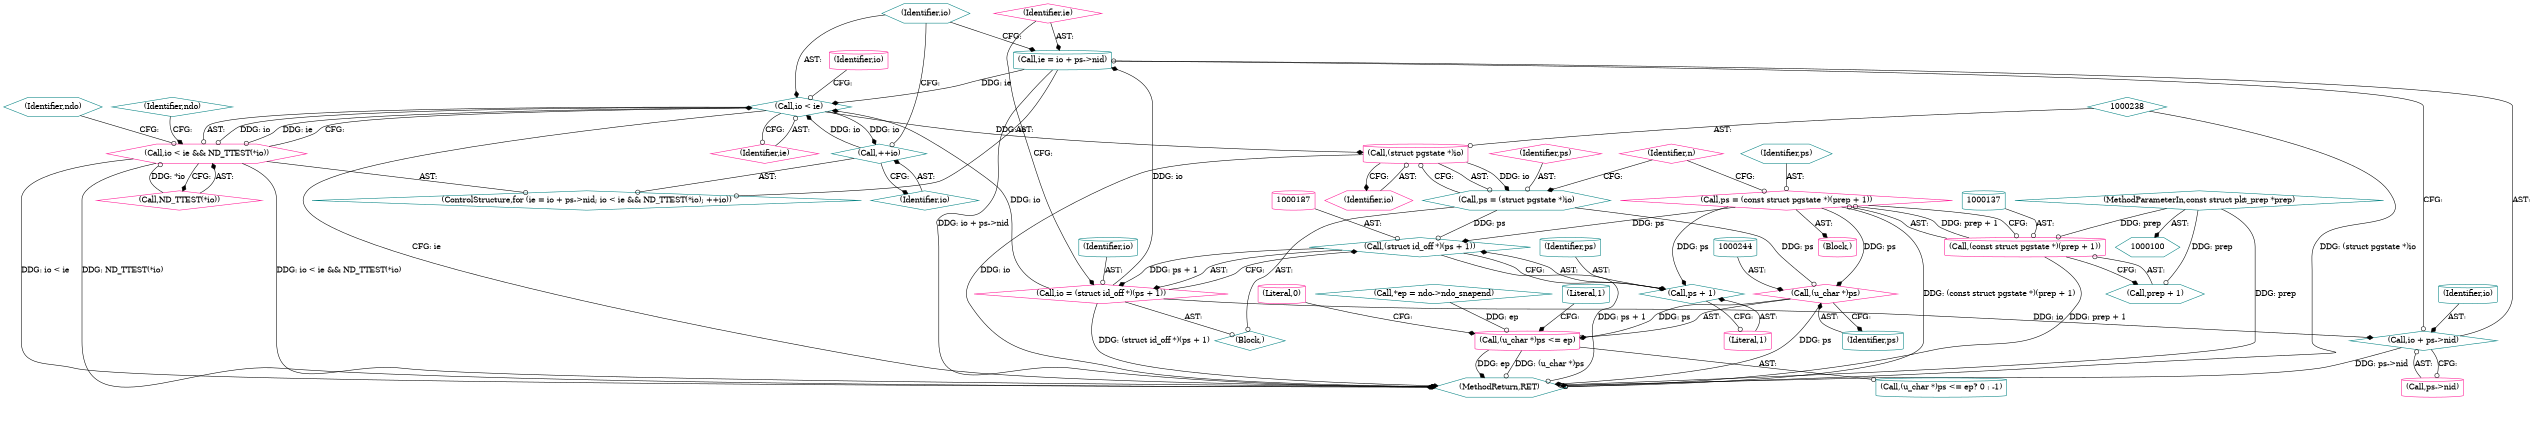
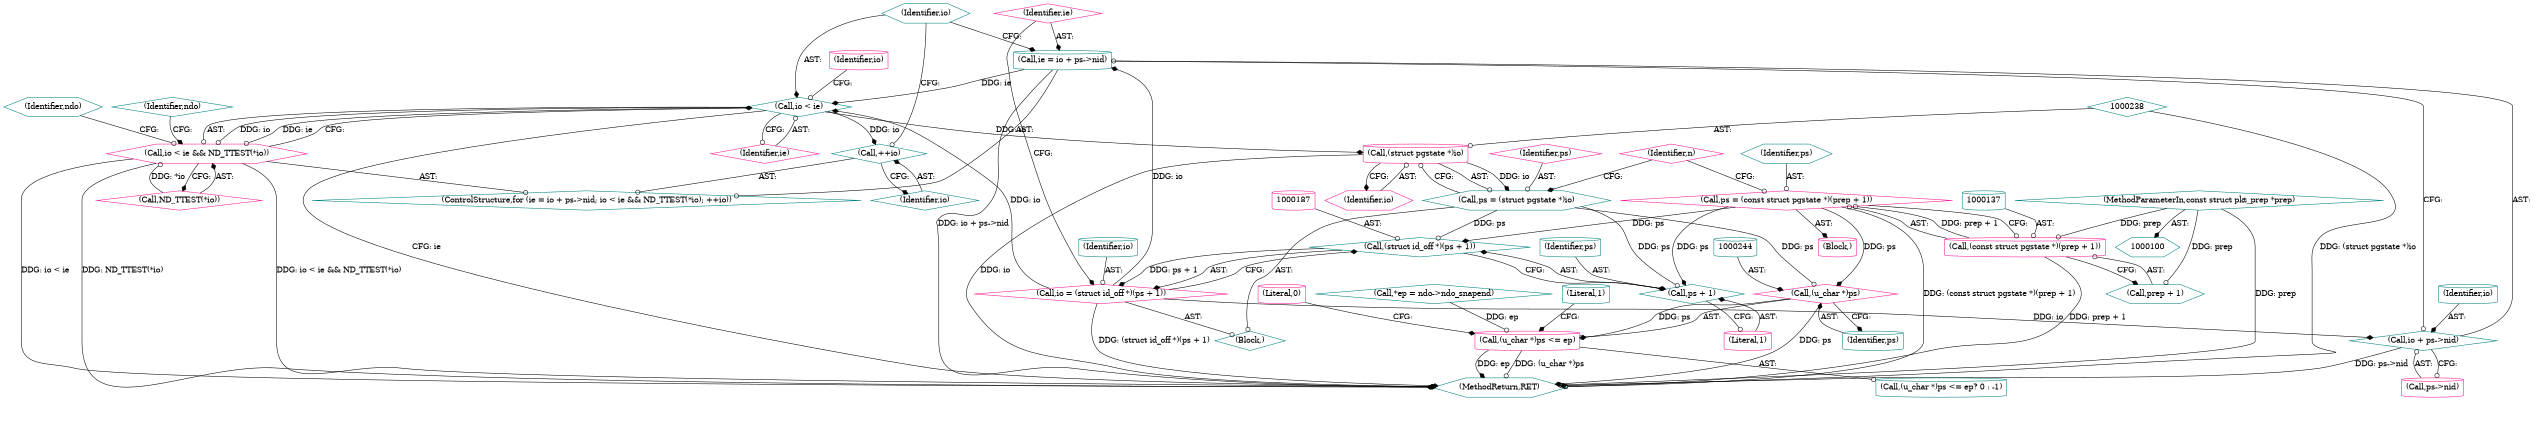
edge "(Call,++io)" -> "(Call,io < ie)": removed, label "DDG: io"
edge "(Call,ps = (struct pgstate *)io)" -> "(Call,ps + 1)": added, label "DDG: ps"
edge "(Call,(struct id_off *)(ps + 1))" -> "(MethodReturn,RET)": removed, label "DDG: ps + 1"
